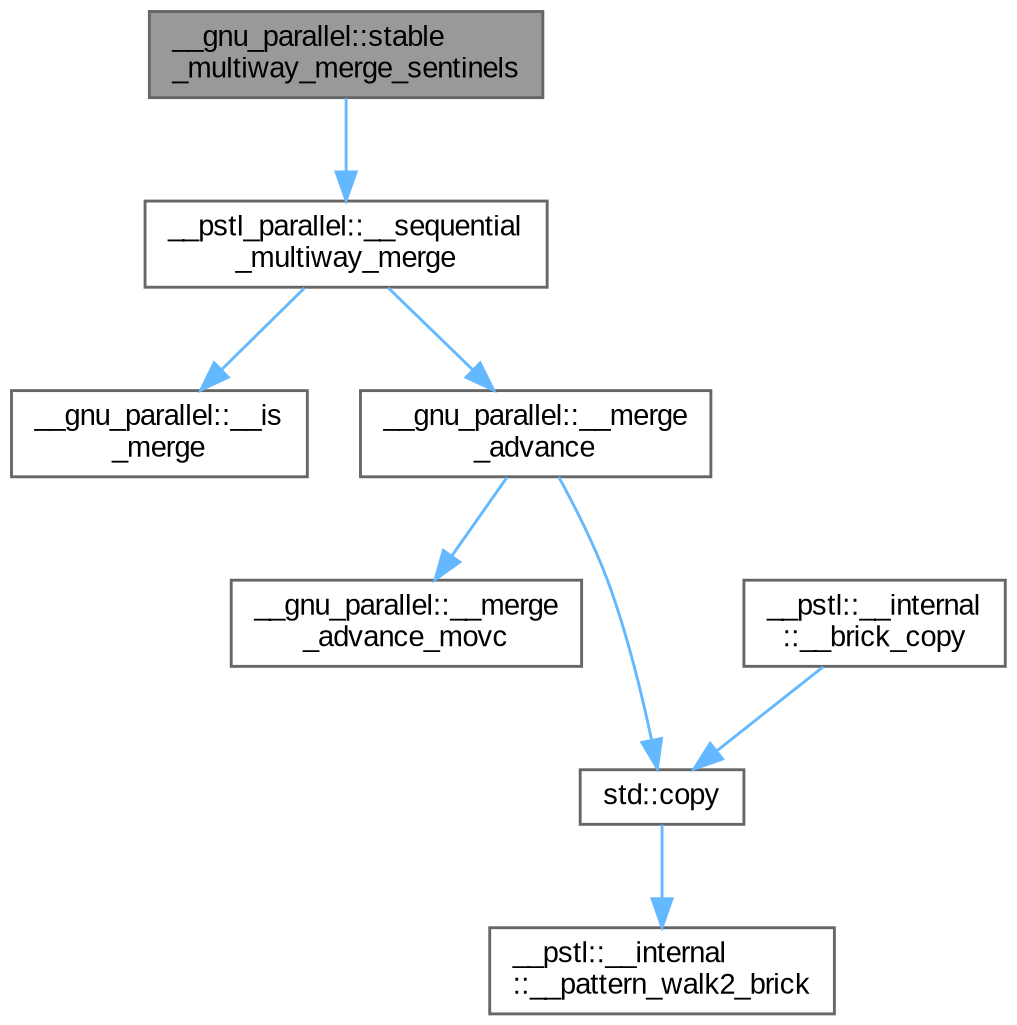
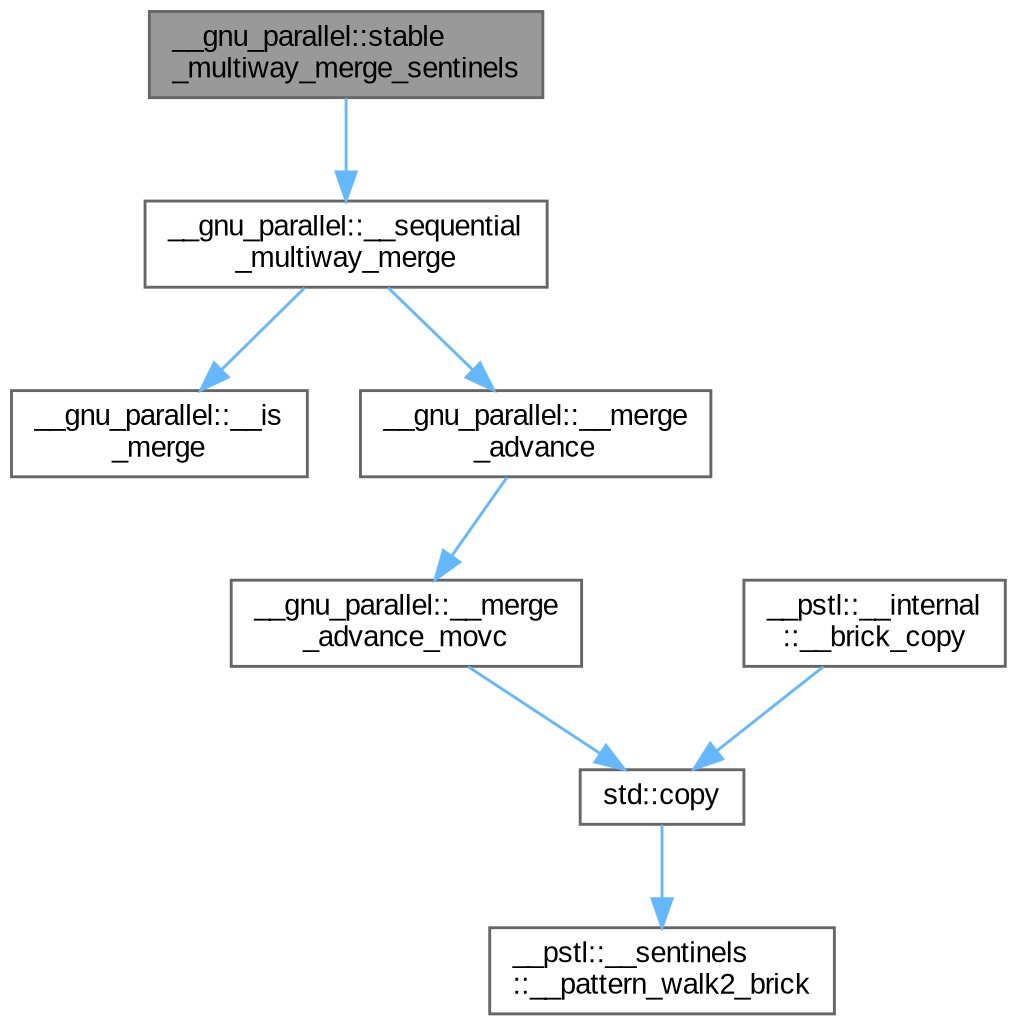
node "__pstl_parallel::__sequential _multiway_merge": label "__pstl_parallel::__sequential _multiway_merge" -> "__gnu_parallel::__sequential _multiway_merge"
edge "__gnu_parallel::__merge _advance" -> "std::copy": now "__gnu_parallel::__merge _advance_movc" -> "std::copy"
node "__pstl::__internal ::__pattern_walk2_brick": label "__pstl::__internal ::__pattern_walk2_brick" -> "__pstl::__sentinels ::__pattern_walk2_brick"
